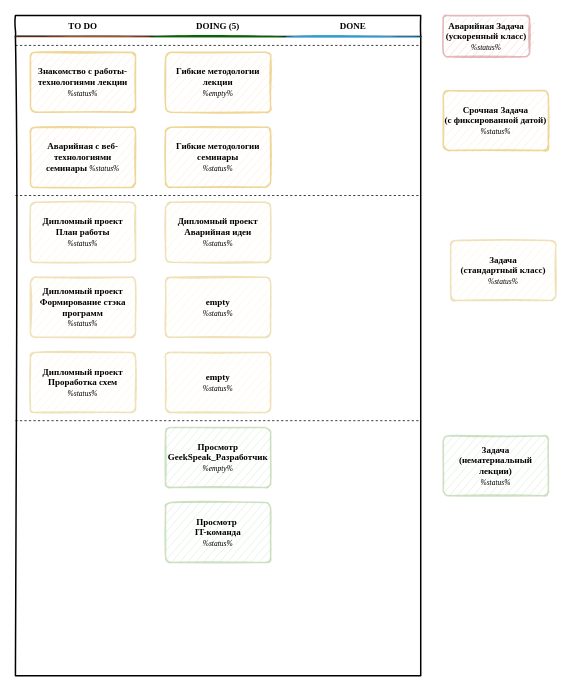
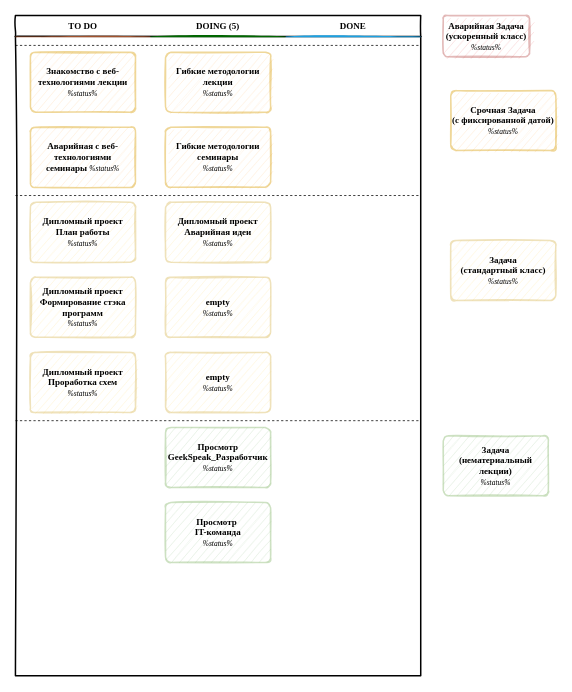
node "Знакомство с работы-технологиями лекции %status%": label "Знакомство с работы-технологиями лекции %status%" -> "Знакомство с веб-технологиями лекции %status%"
node "Гибкие методологии лекции %empty%": label "Гибкие методологии лекции %empty%" -> "Гибкие методологии лекции %status%"
node "Срочная Задача (с фиксированной датой) %status%": moved (495, 120) -> (503, 120)
node "Просмотр GeekSpeak_Разработчик %empty%": label "Просмотр GeekSpeak_Разработчик %empty%" -> "Просмотр GeekSpeak_Разработчик %status%"
